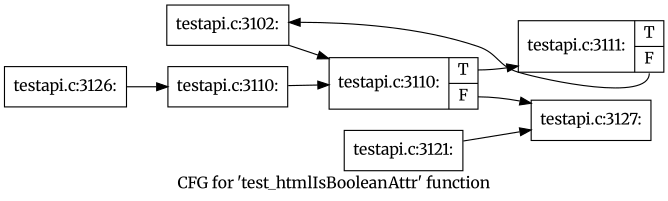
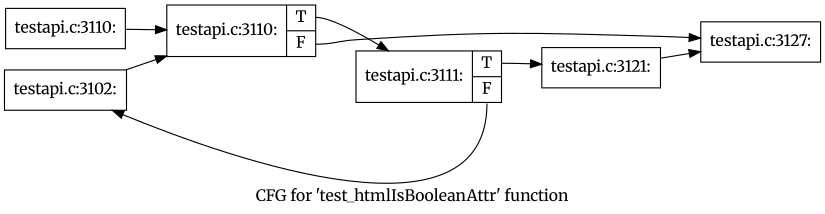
edge "testapi.c:3111:" -> "testapi.c:3121:": added
node "testapi.c:3126:": removed
